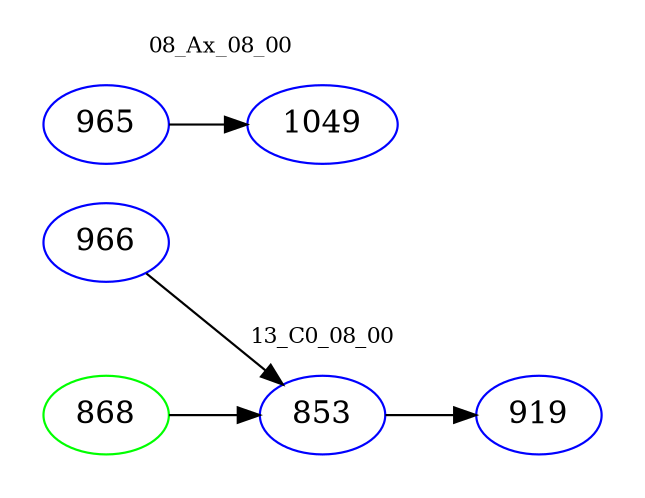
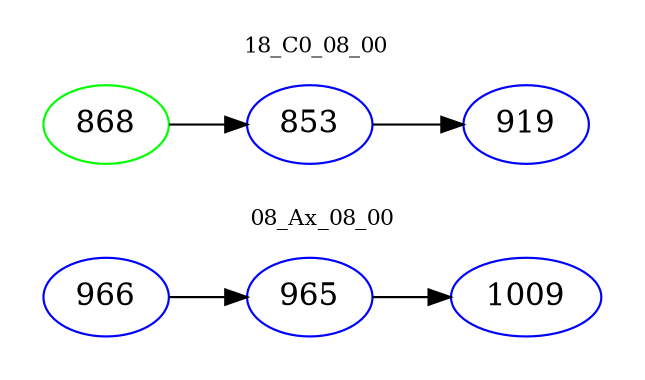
node "1049": label "1049" -> "1009"
edge "966" -> "853": now "966" -> "965"
cluster "13_C0_08_00": label "13_C0_08_00" -> "18_C0_08_00"
